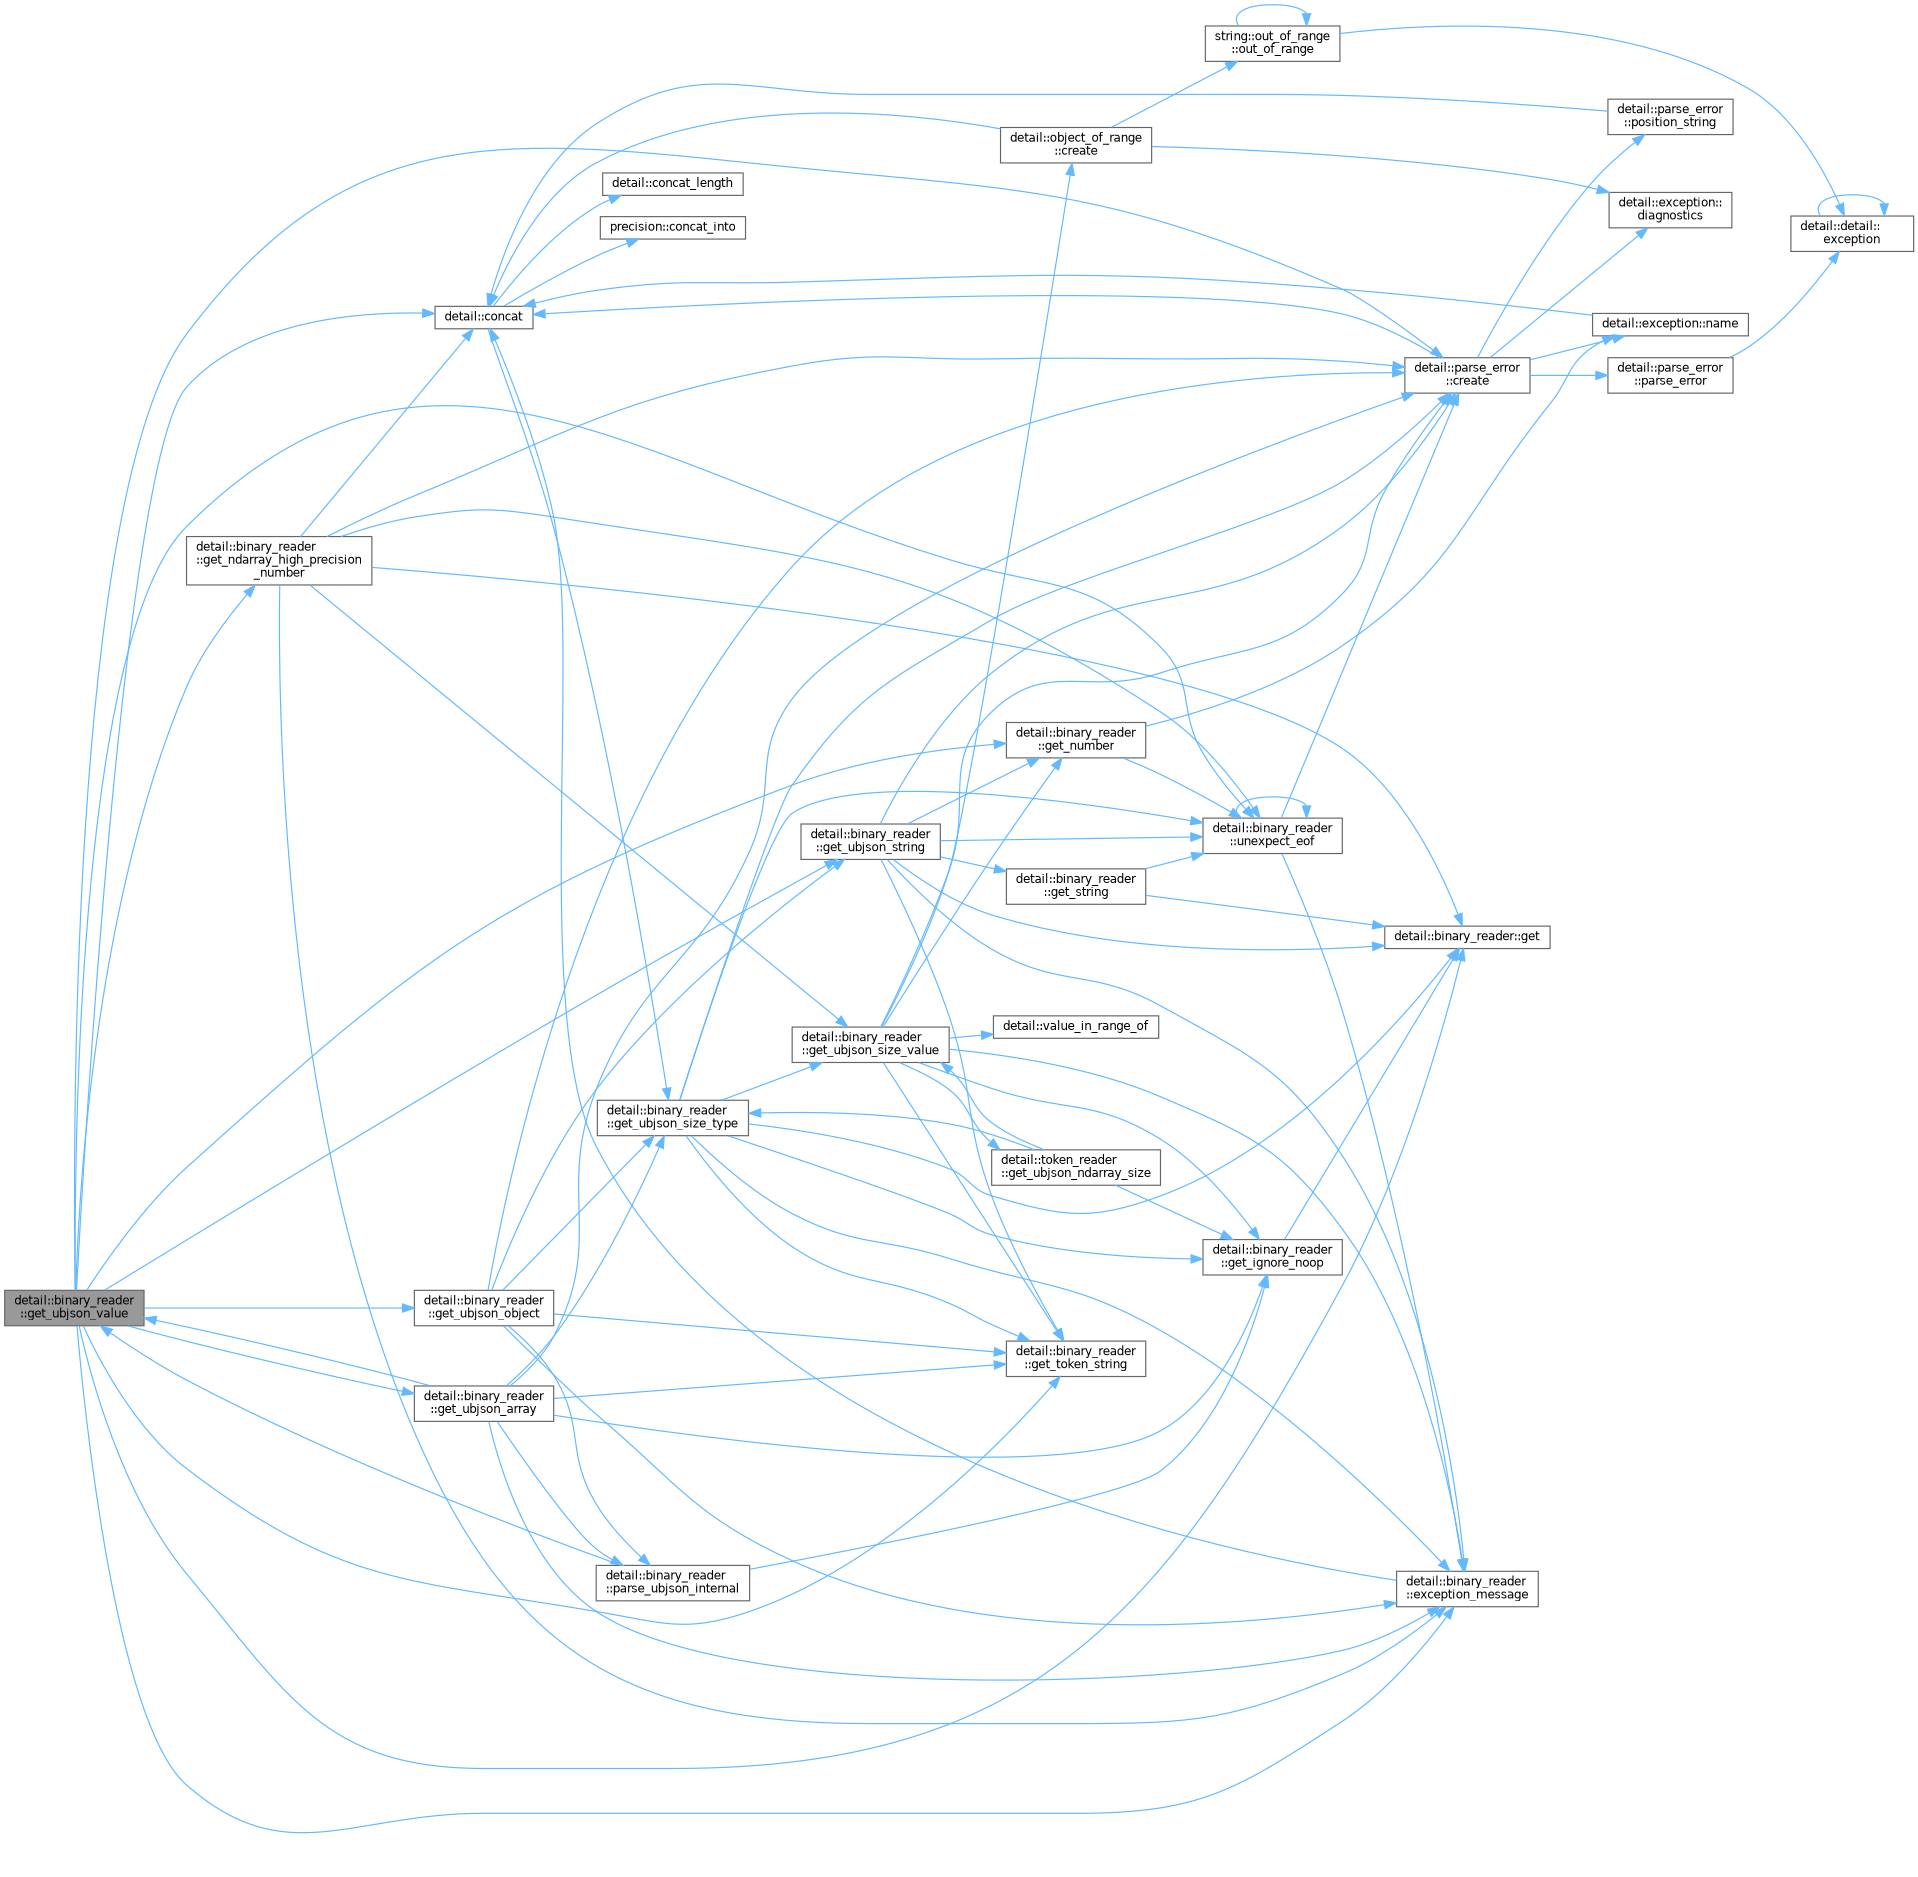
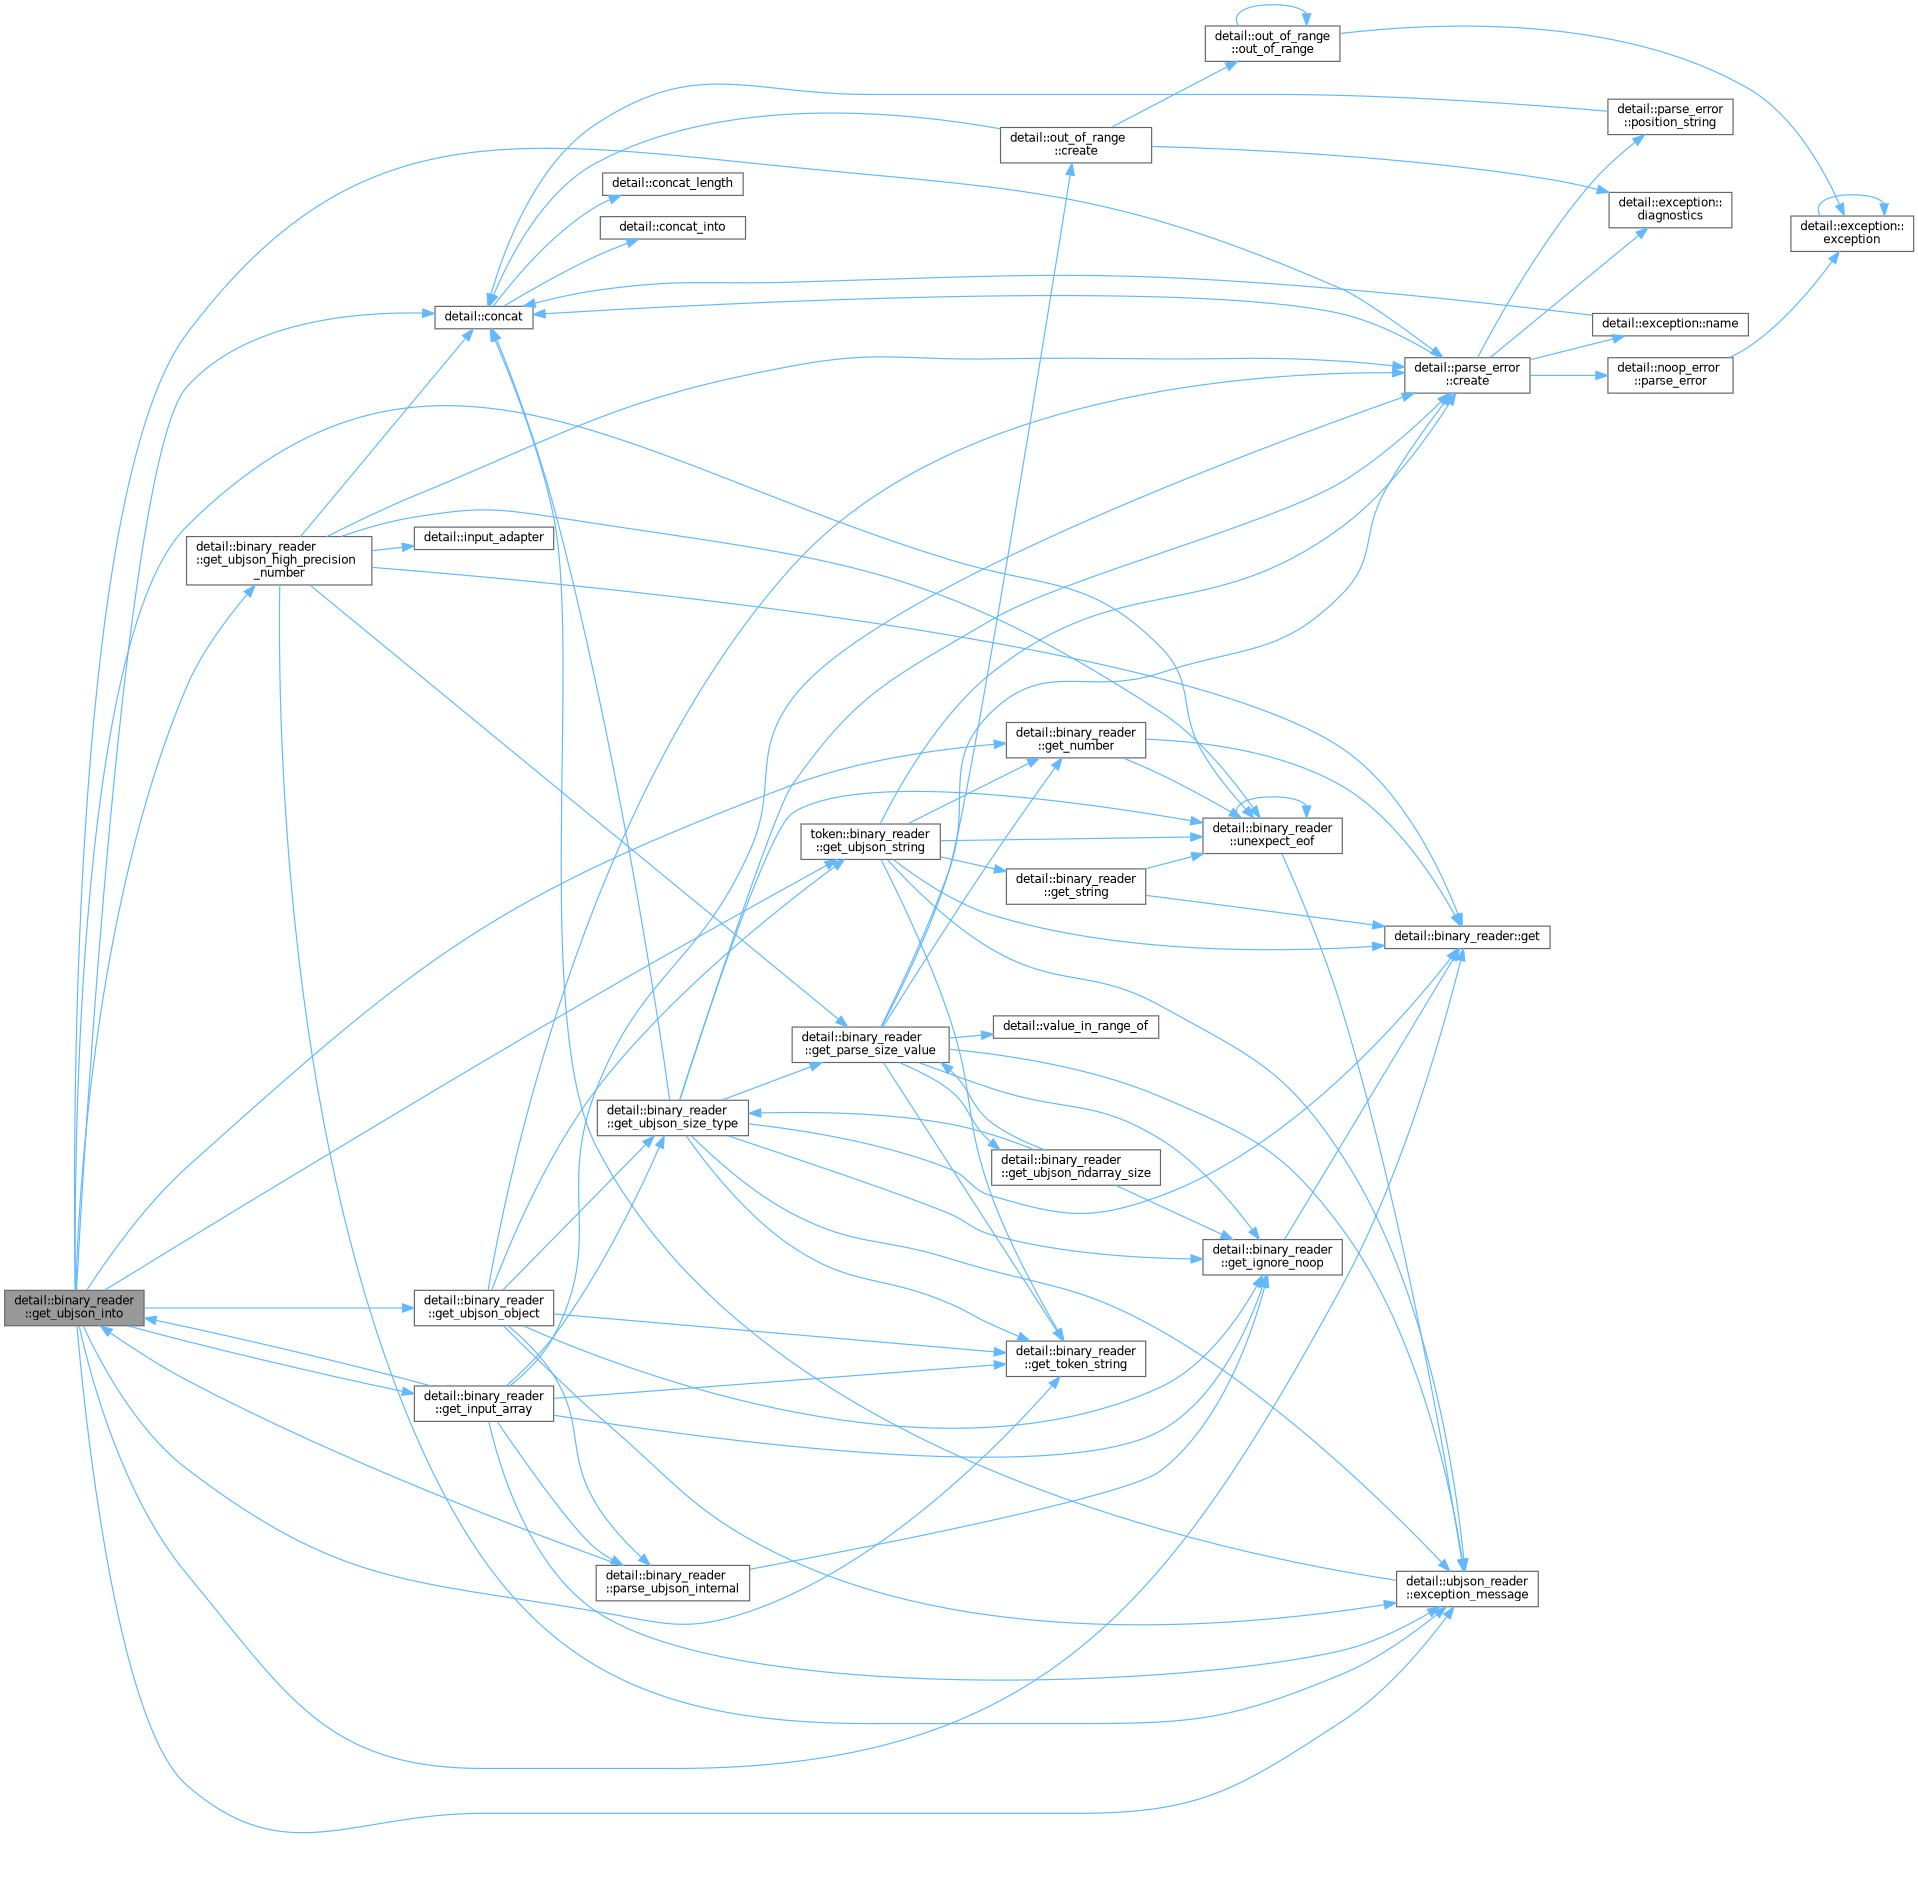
node "string::out_of_range ::out_of_range": label "string::out_of_range ::out_of_range" -> "detail::out_of_range ::out_of_range"
node "detail::object_of_range ::create": label "detail::object_of_range ::create" -> "detail::out_of_range ::create"
node "precision::concat_into": label "precision::concat_into" -> "detail::concat_into"
node "detail::detail:: exception": label "detail::detail:: exception" -> "detail::exception:: exception"
node "detail::parse_error ::parse_error": label "detail::parse_error ::parse_error" -> "detail::noop_error ::parse_error"
node "detail::input_adapter": added
node "detail::binary_reader ::get_ndarray_high_precision _number": label "detail::binary_reader ::get_ndarray_high_precision _number" -> "detail::binary_reader ::get_ubjson_high_precision _number"
edge "detail::binary_reader ::get_number" -> "detail::exception::name": now "detail::binary_reader ::get_number" -> "detail::binary_reader::get"
edge "detail::binary_reader ::unexpect_eof" -> "detail::parse_error ::create": removed
edge "detail::concat" -> "detail::binary_reader ::get_ubjson_size_type": reversed
node "detail::binary_reader ::get_ubjson_string": label "detail::binary_reader ::get_ubjson_string" -> "token::binary_reader ::get_ubjson_string"
node "detail::binary_reader ::get_ubjson_size_value": label "detail::binary_reader ::get_ubjson_size_value" -> "detail::binary_reader ::get_parse_size_value"
node "detail::token_reader ::get_ubjson_ndarray_size": label "detail::token_reader ::get_ubjson_ndarray_size" -> "detail::binary_reader ::get_ubjson_ndarray_size"
node "detail::binary_reader ::get_ubjson_value": label "detail::binary_reader ::get_ubjson_value" -> "detail::binary_reader ::get_ubjson_into"
node "detail::binary_reader ::get_ubjson_array": label "detail::binary_reader ::get_ubjson_array" -> "detail::binary_reader ::get_input_array"
edge "detail::binary_reader ::get_ubjson_object" -> "detail::binary_reader ::get_ignore_noop": added
node "detail::binary_reader ::exception_message": label "detail::binary_reader ::exception_message" -> "detail::ubjson_reader ::exception_message"
